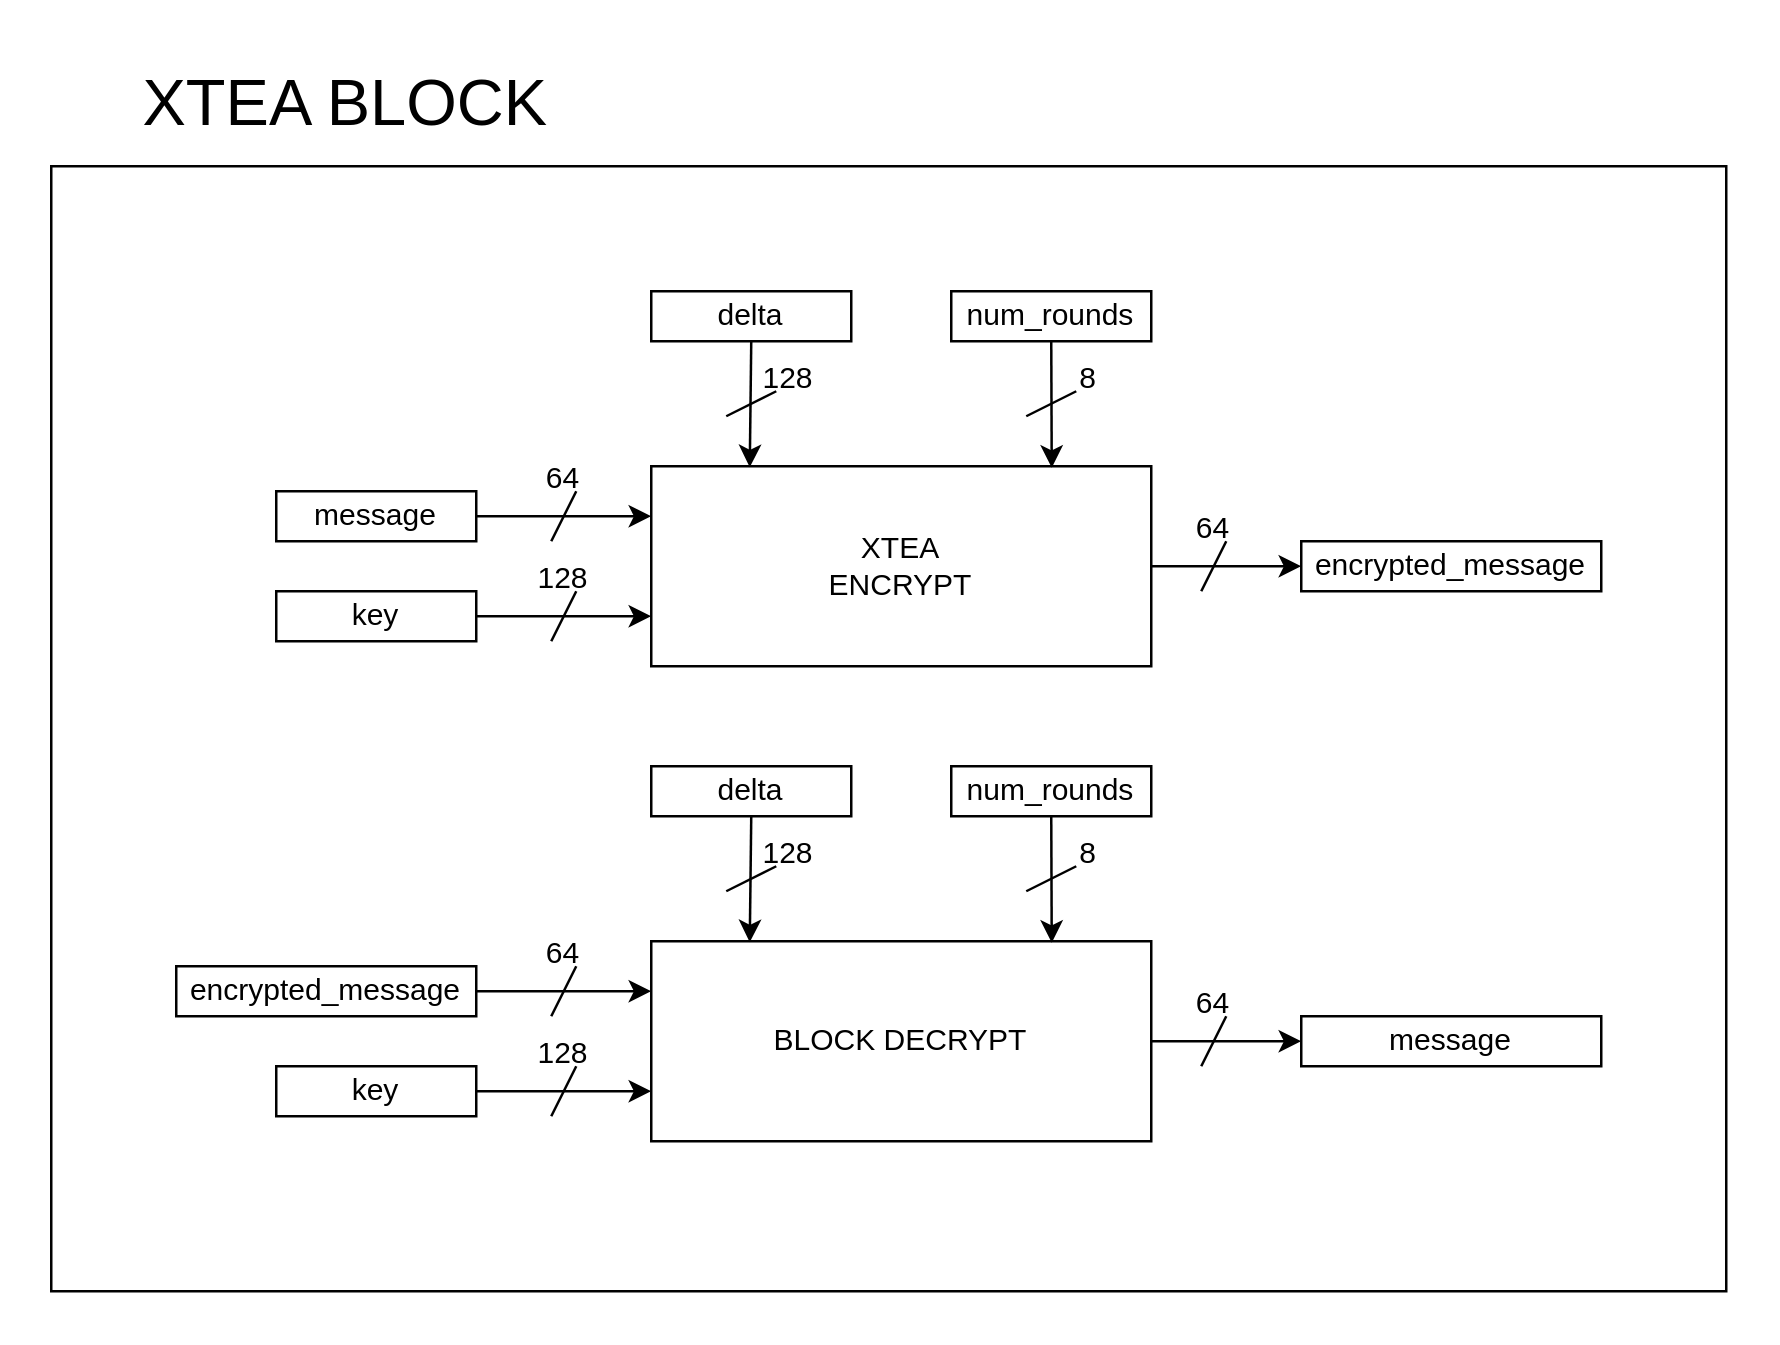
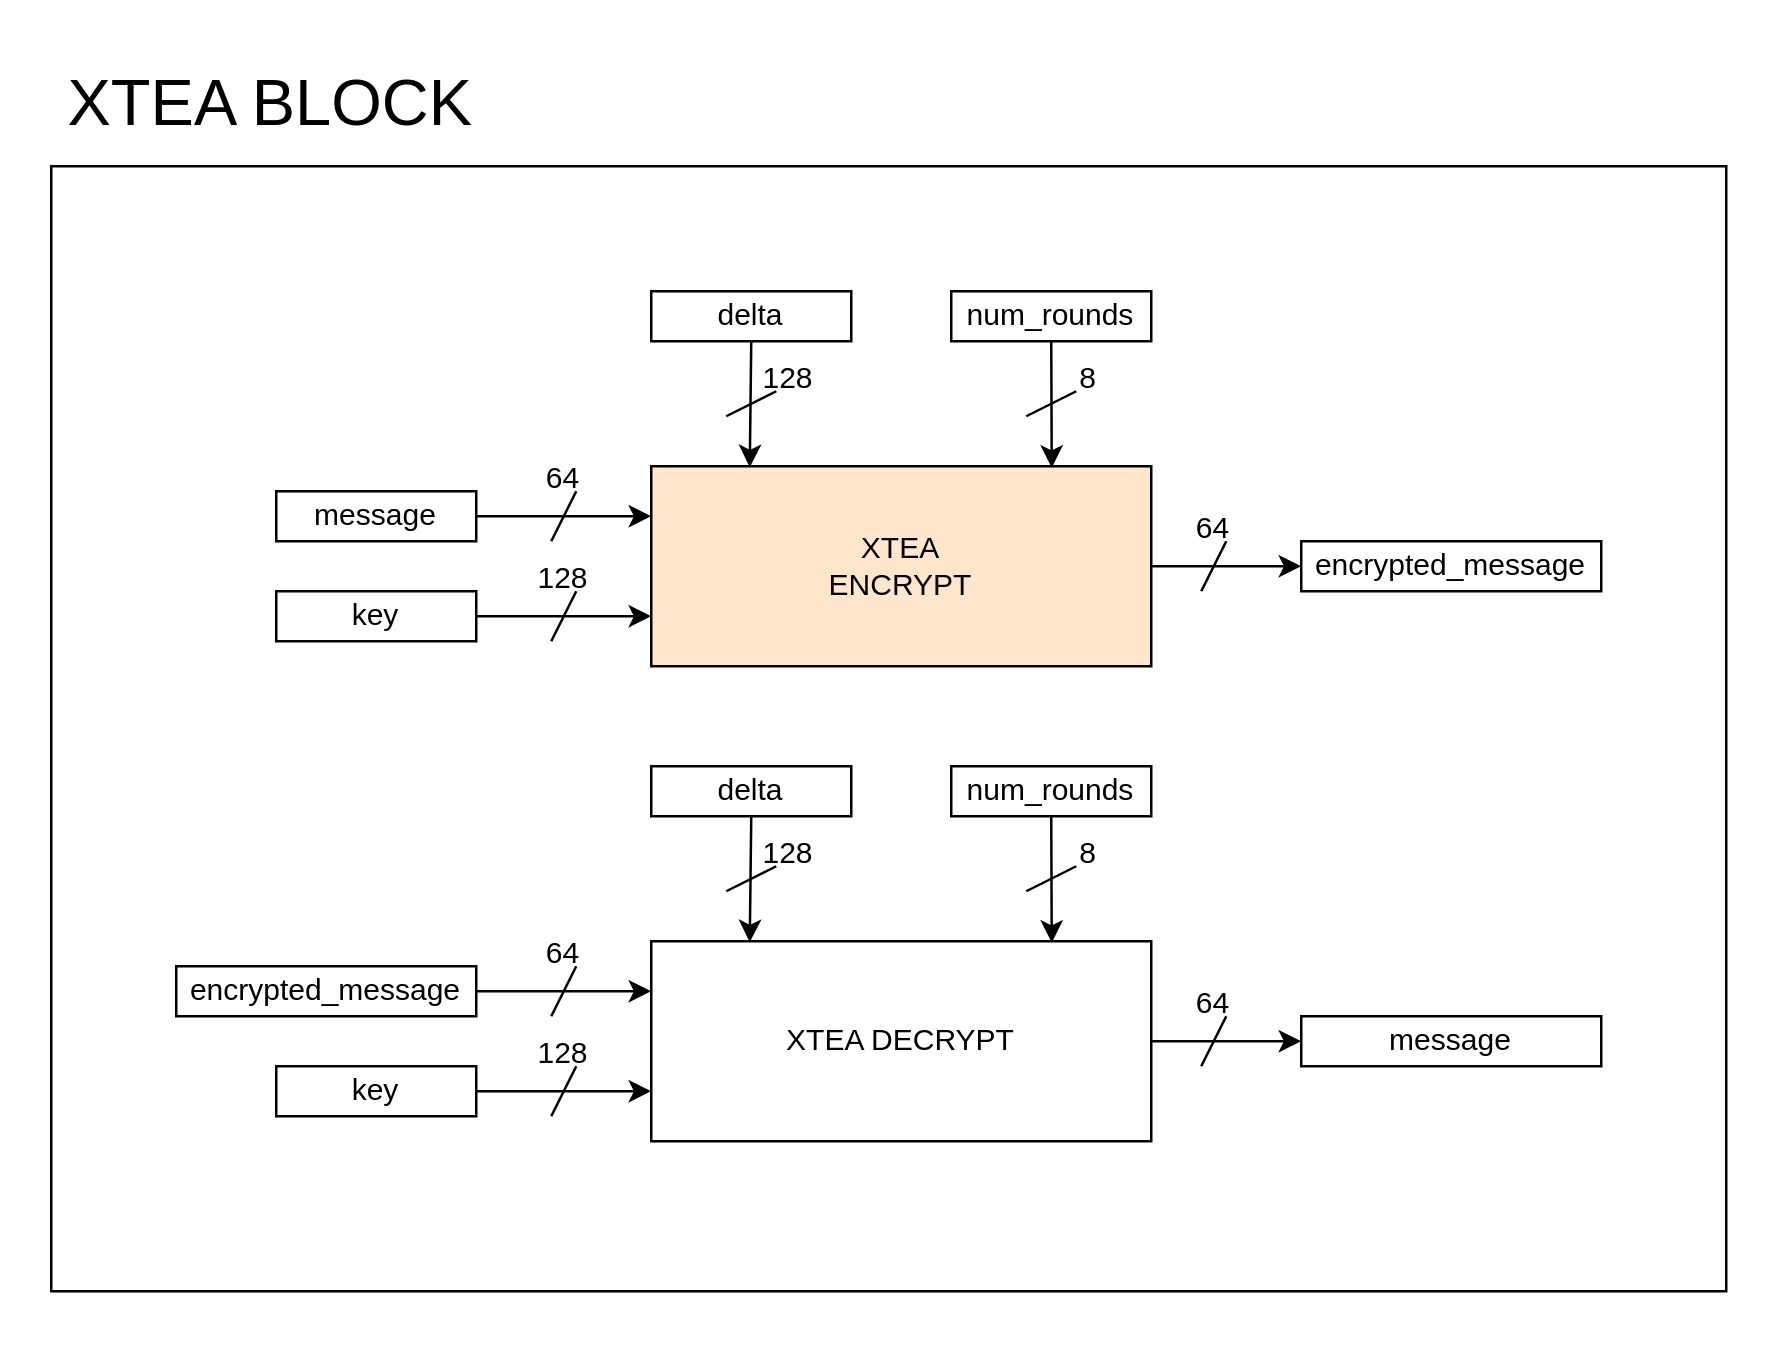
node "XTEA BLOCK": moved (733, 104) -> (658, 104)
node "XTEA ENCRYPT": fillcolor #ffffff -> #ffe6cc
node "BLOCK DECRYPT": label "BLOCK DECRYPT" -> "XTEA DECRYPT"
